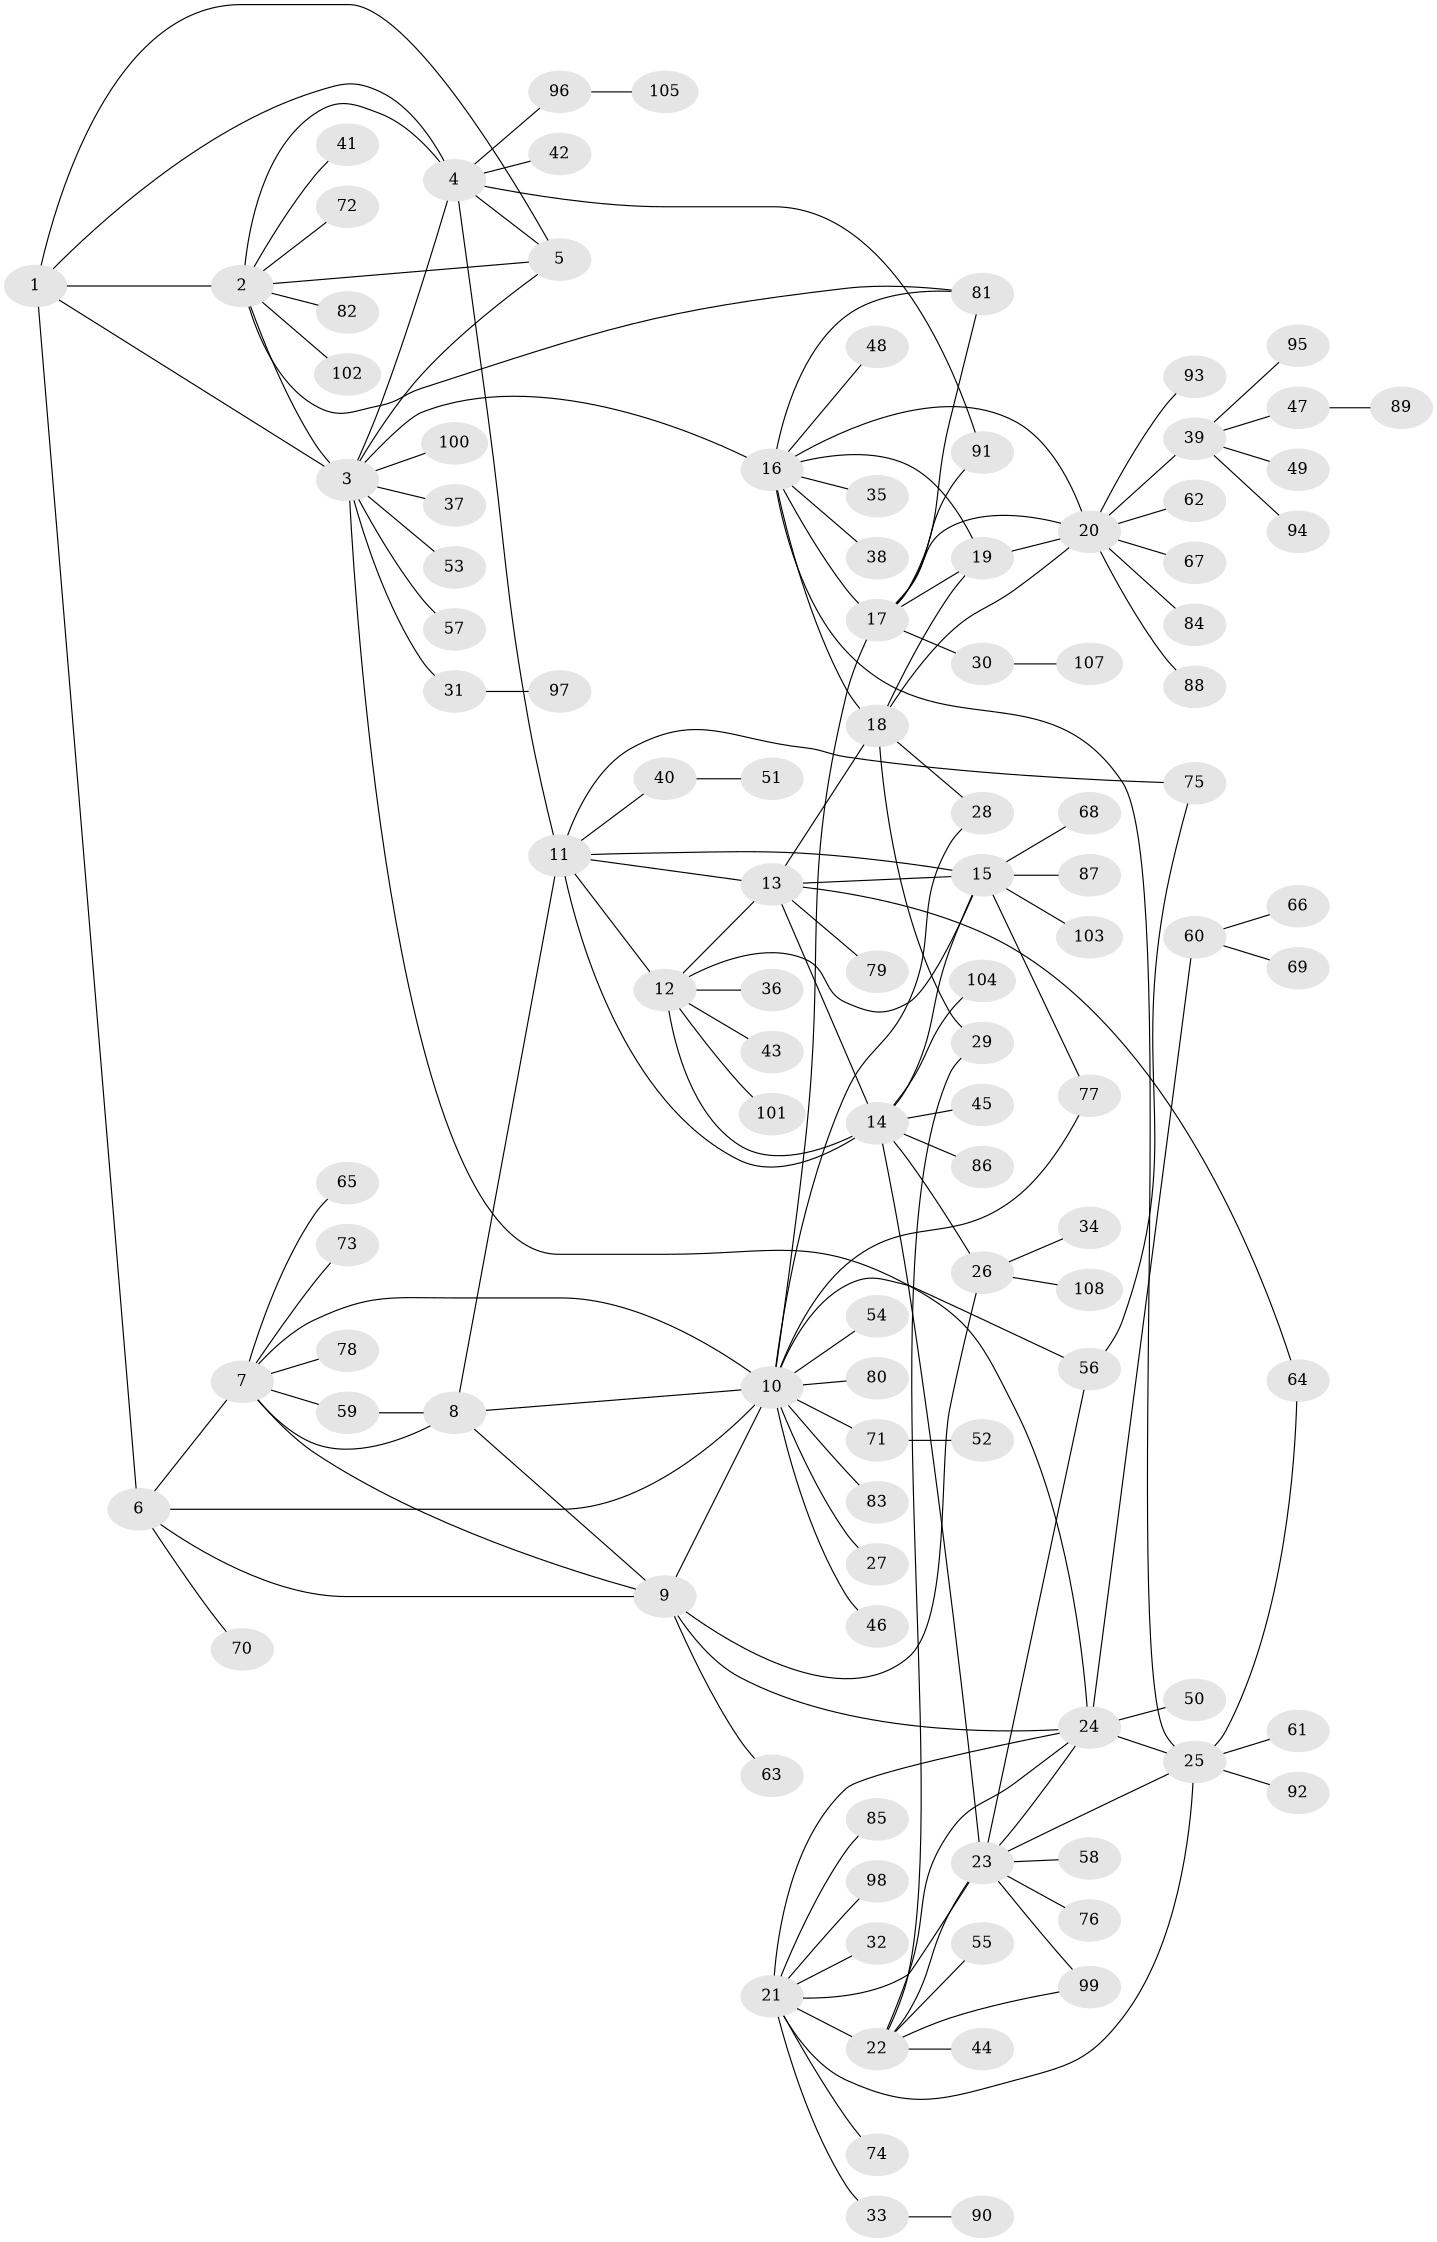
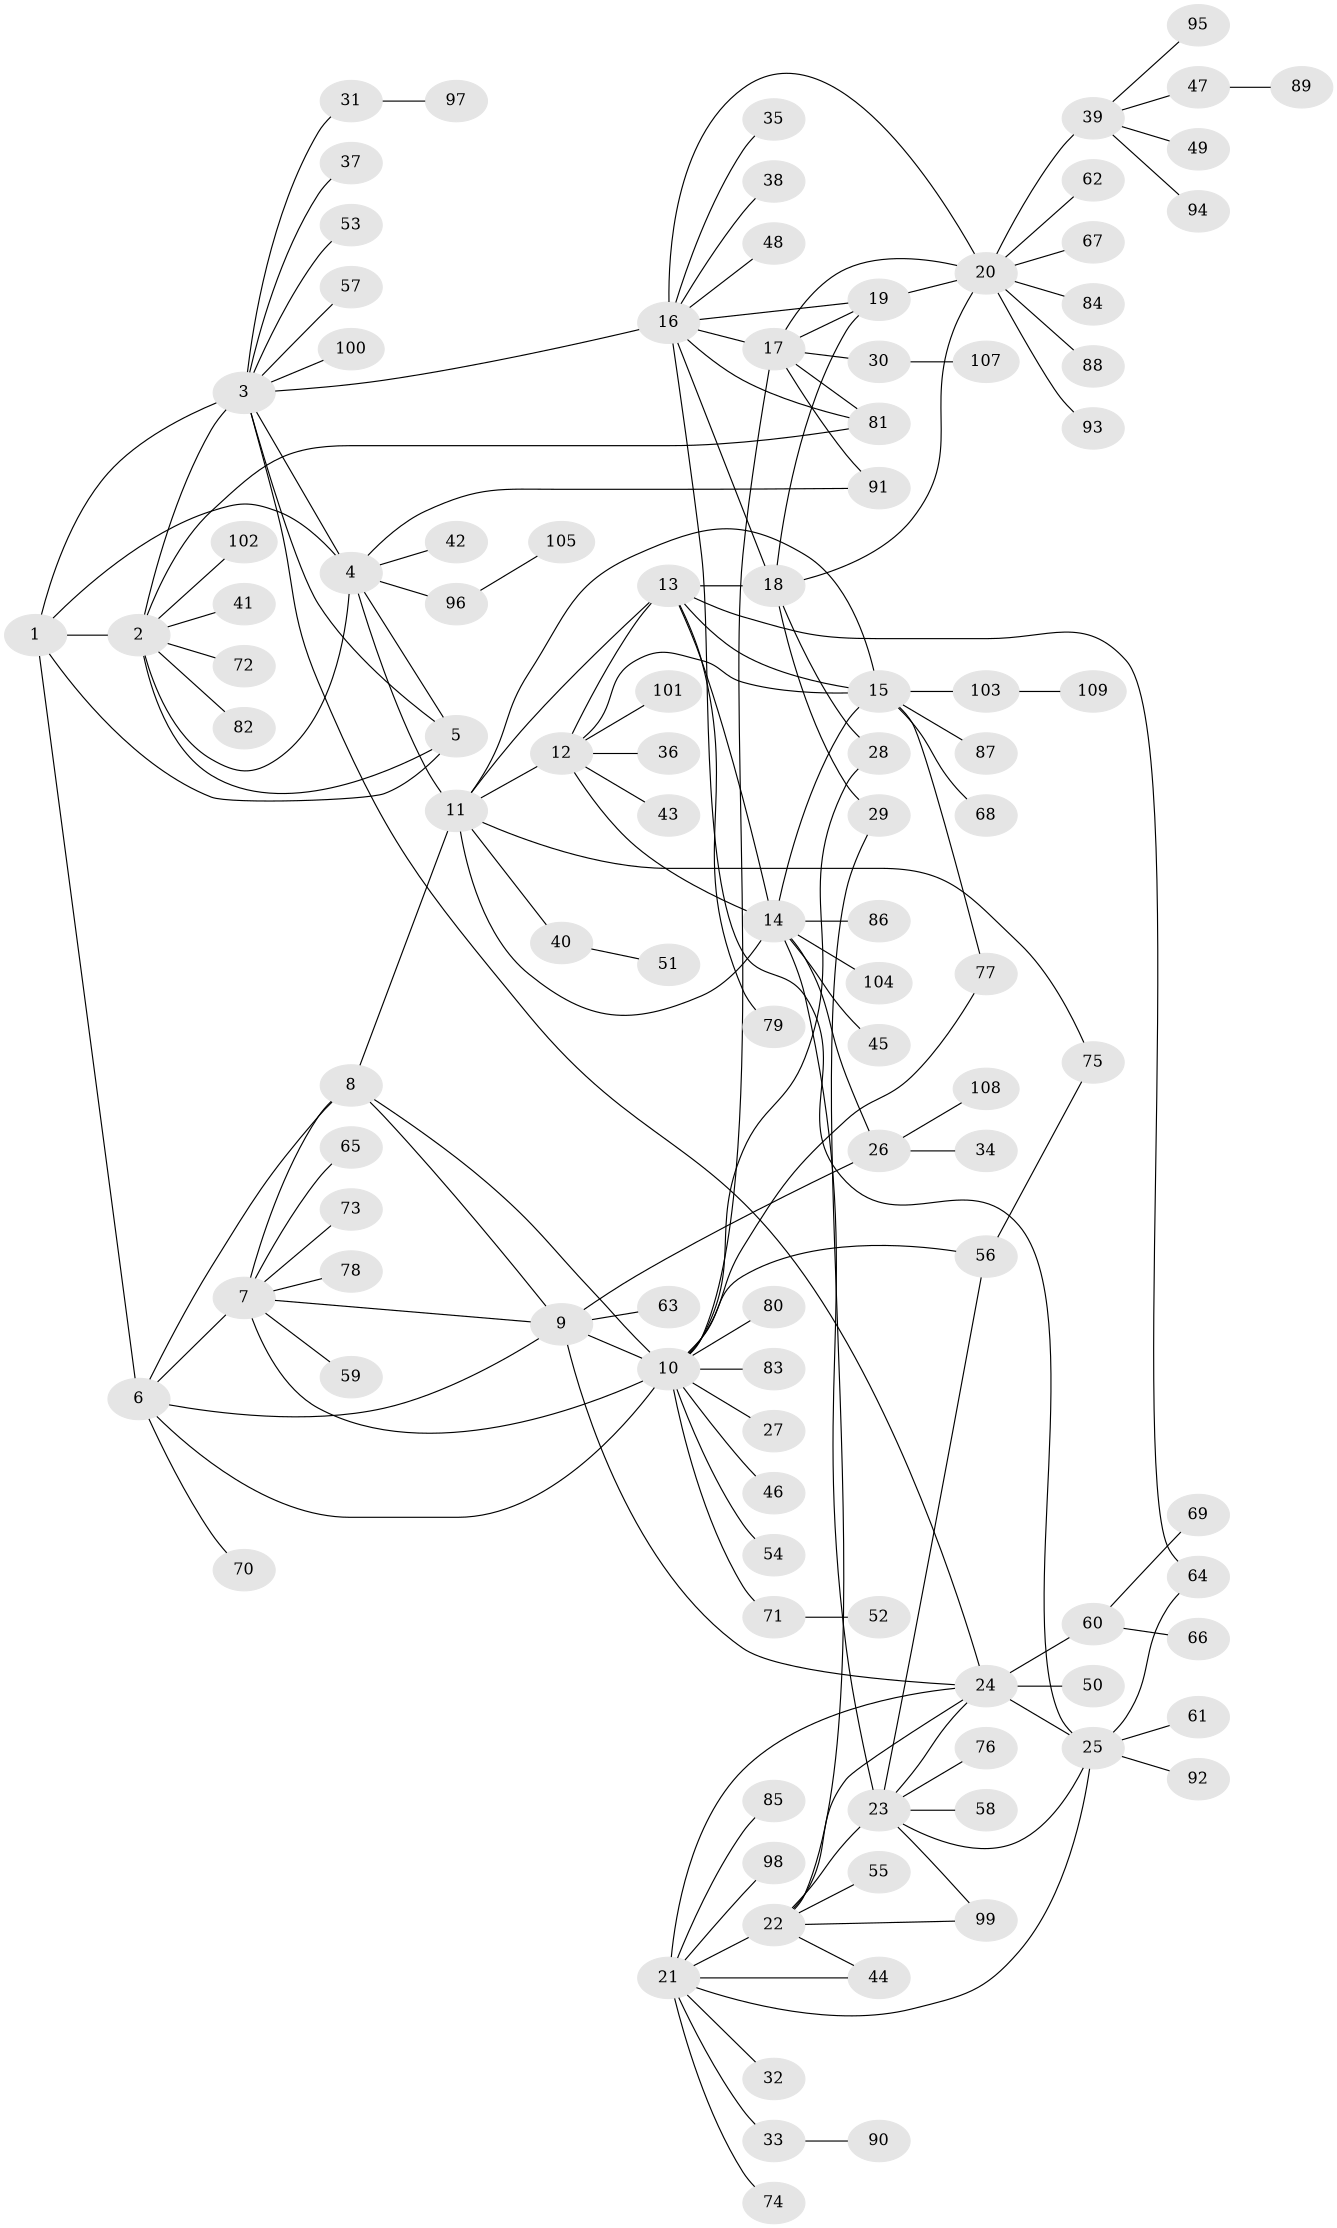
node "109": added
edge "59" -- "8": now "6" -- "8"
edge "23" -- "21": now "44" -- "21"
